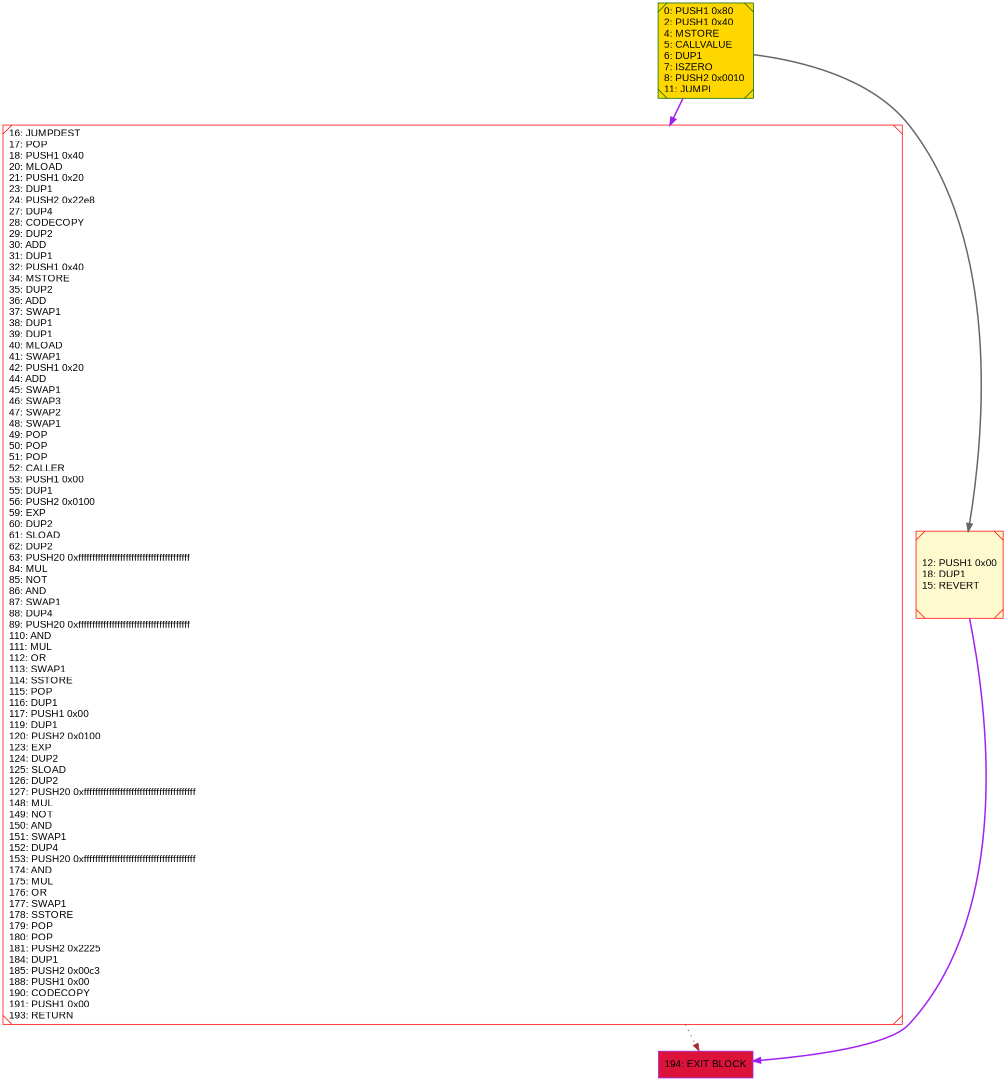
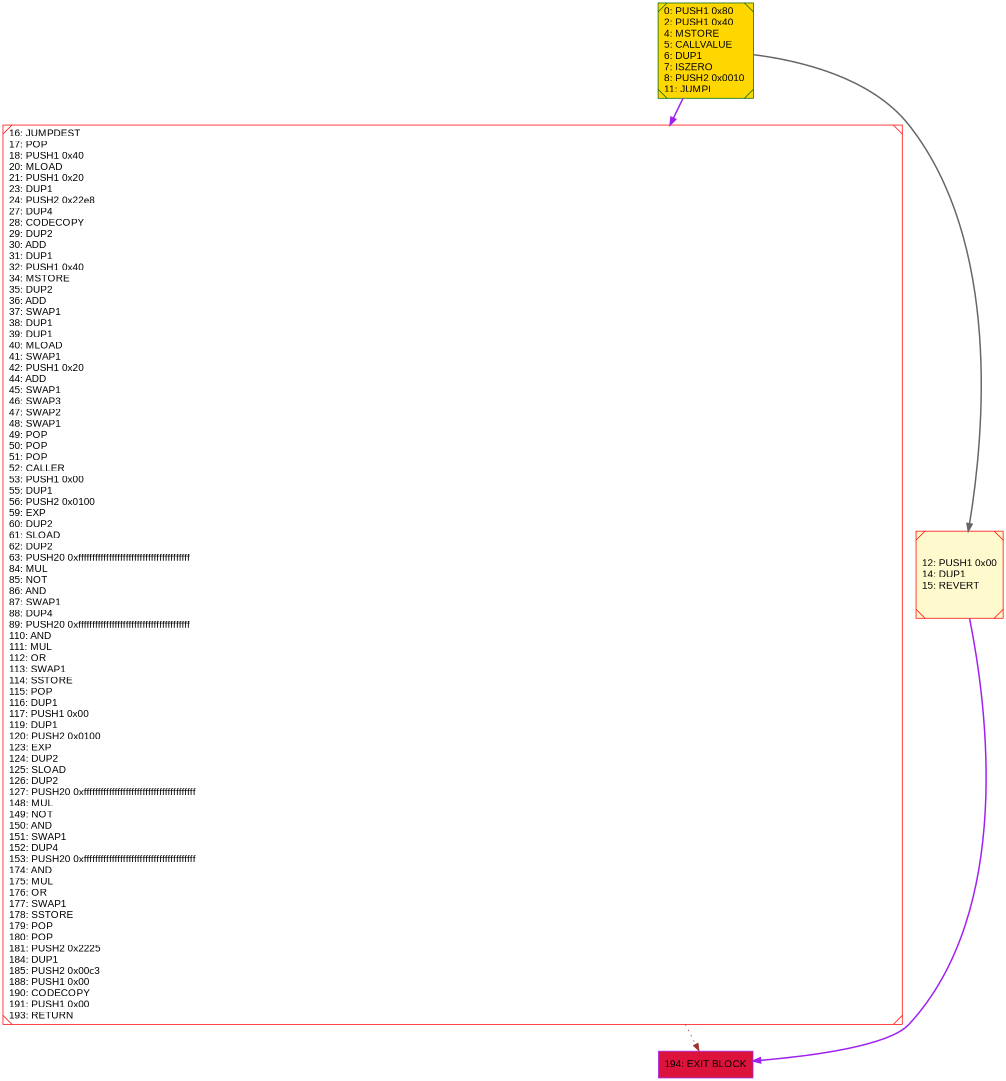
node "12: PUSH1 0x00 18: DUP1 15: REVERT": label "12: PUSH1 0x00 18: DUP1 15: REVERT" -> "12: PUSH1 0x00 14: DUP1 15: REVERT"
